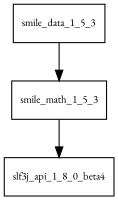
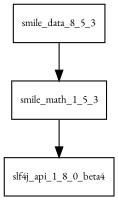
node "smile_data_1_5_3": label "smile_data_1_5_3" -> "smile_data_8_5_3"
node "slf3j_api_1_8_0_beta4": label "slf3j_api_1_8_0_beta4" -> "slf4j_api_1_8_0_beta4"
